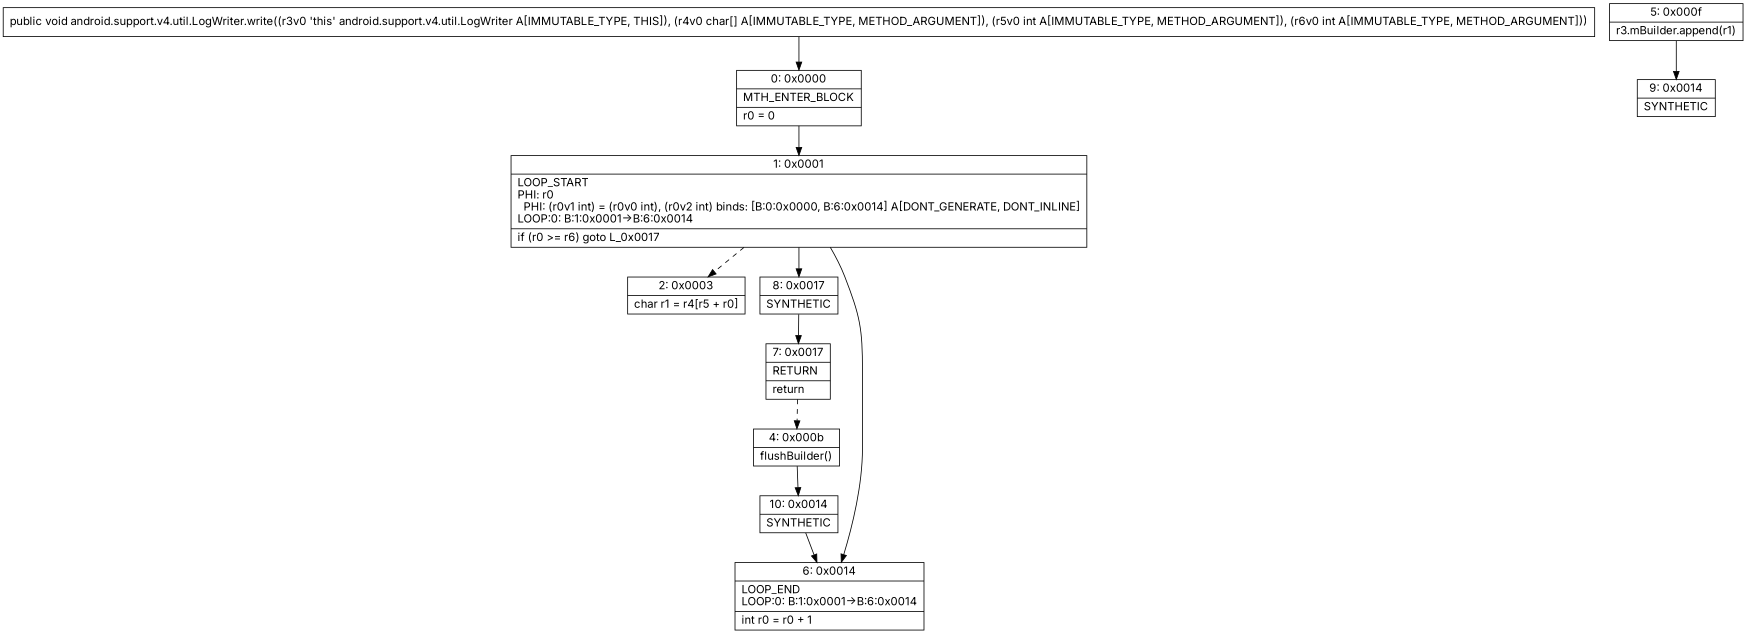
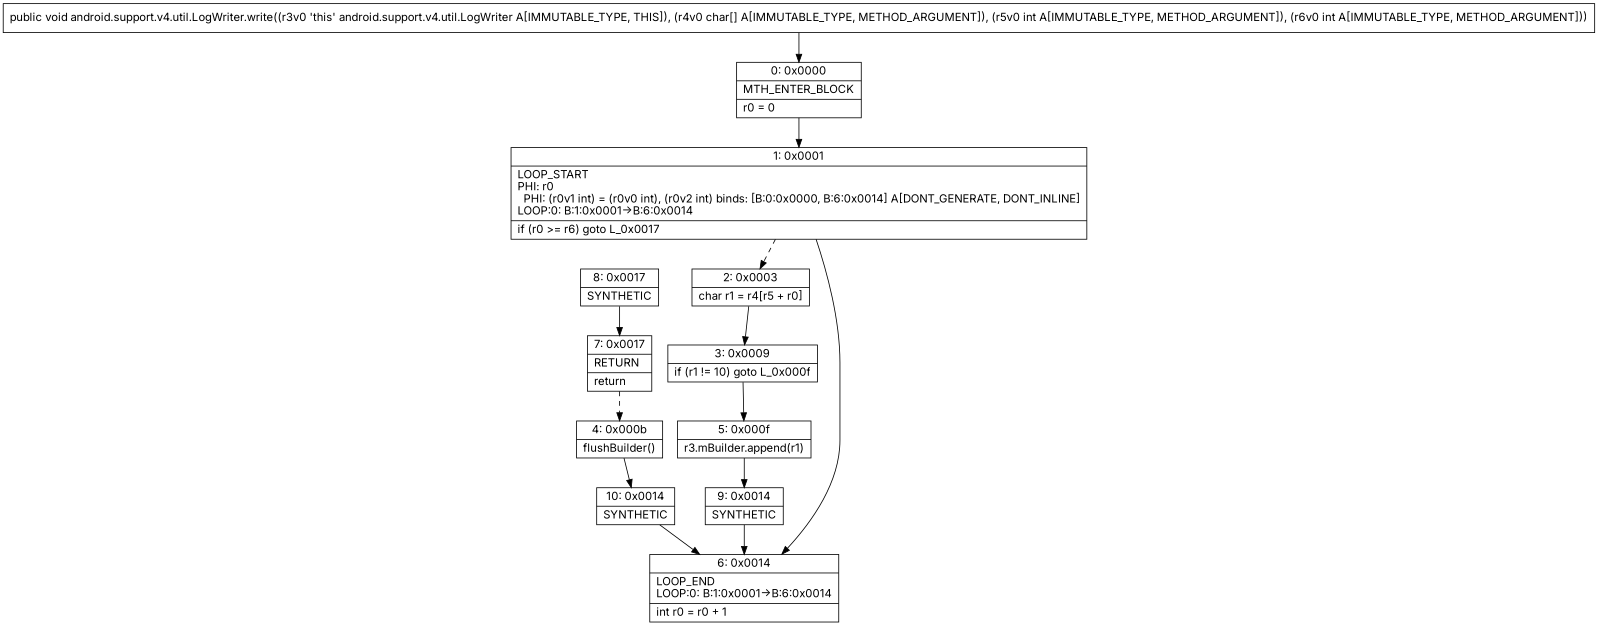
edge "1: 0x0001" -> "8: 0x0017": removed
node "3: 0x0009": added
edge "9: 0x0014" -> "6: 0x0014": added
